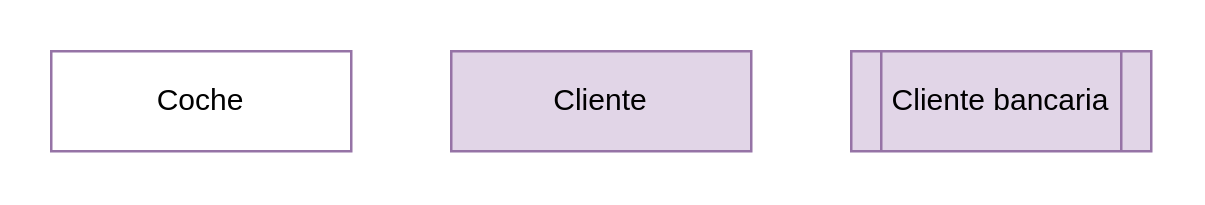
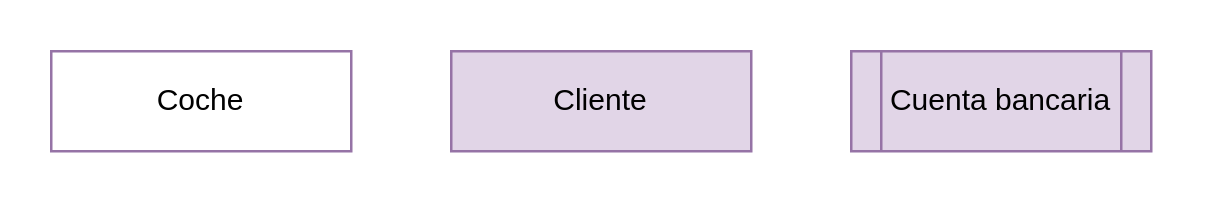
node "Cliente bancaria": label "Cliente bancaria" -> "Cuenta bancaria"
